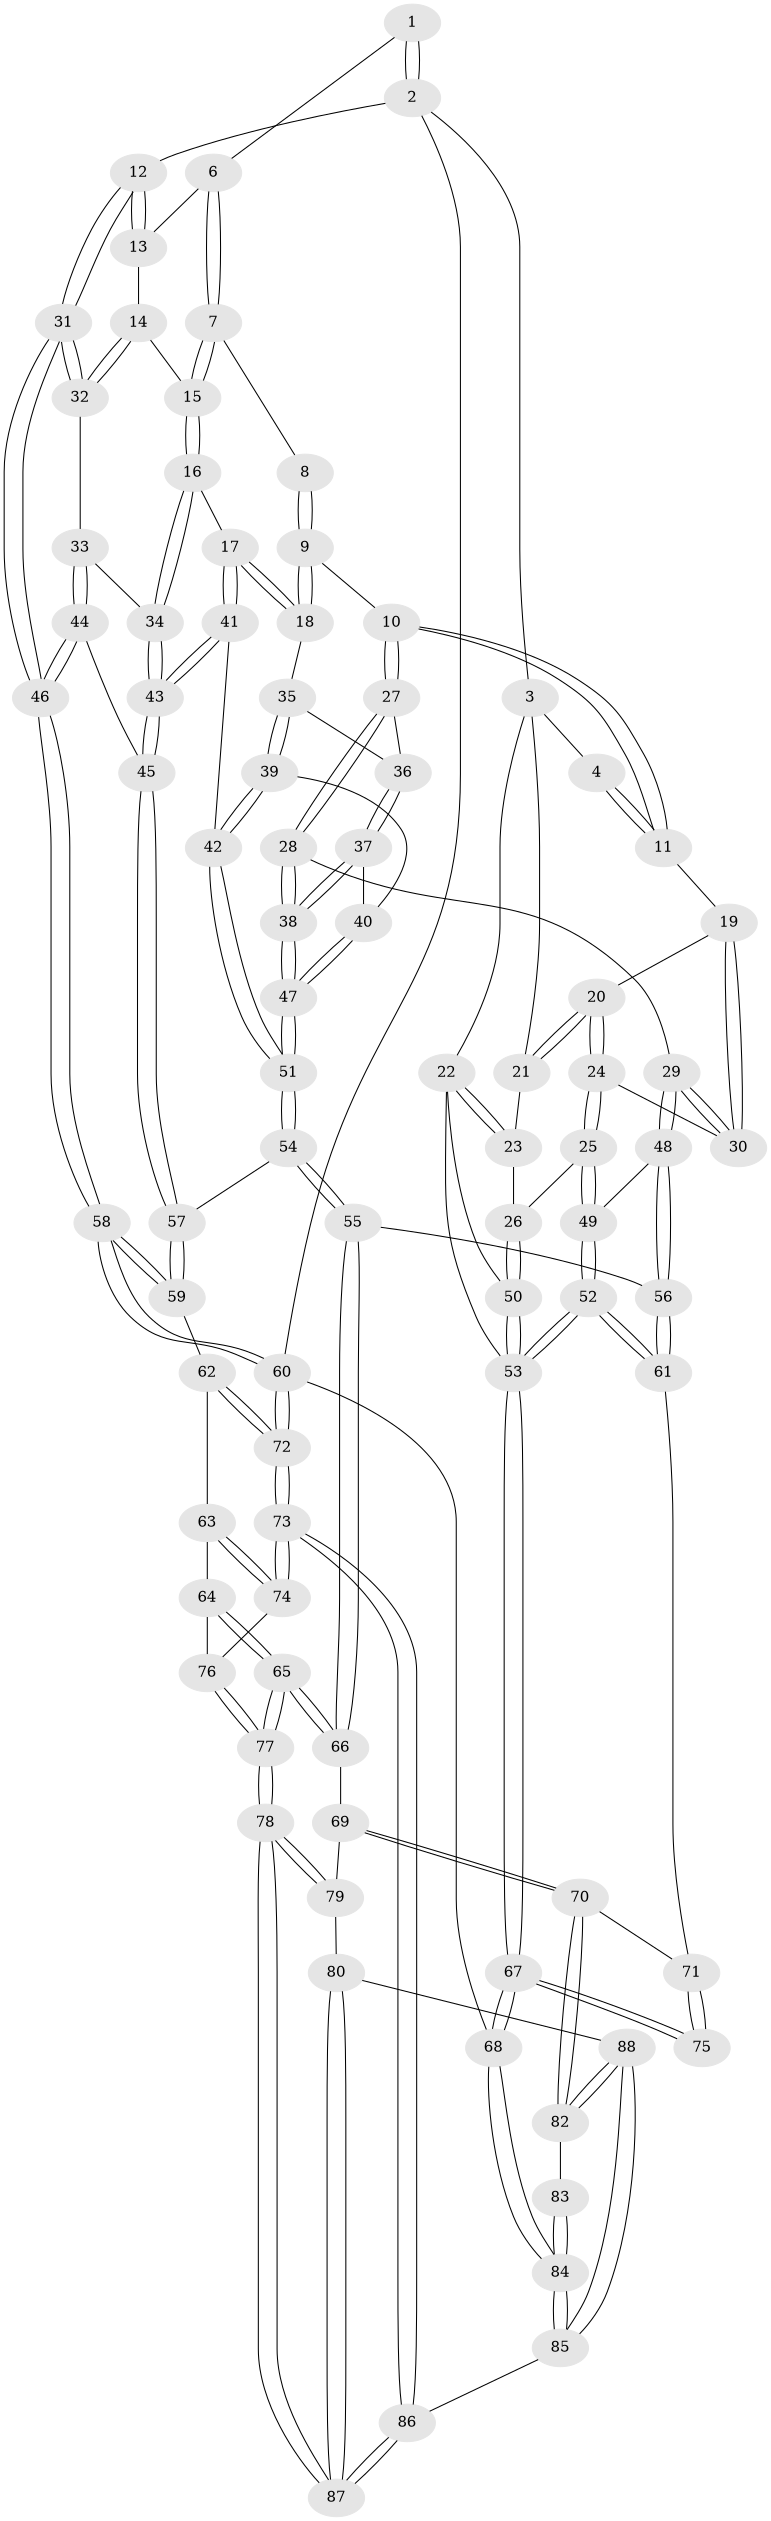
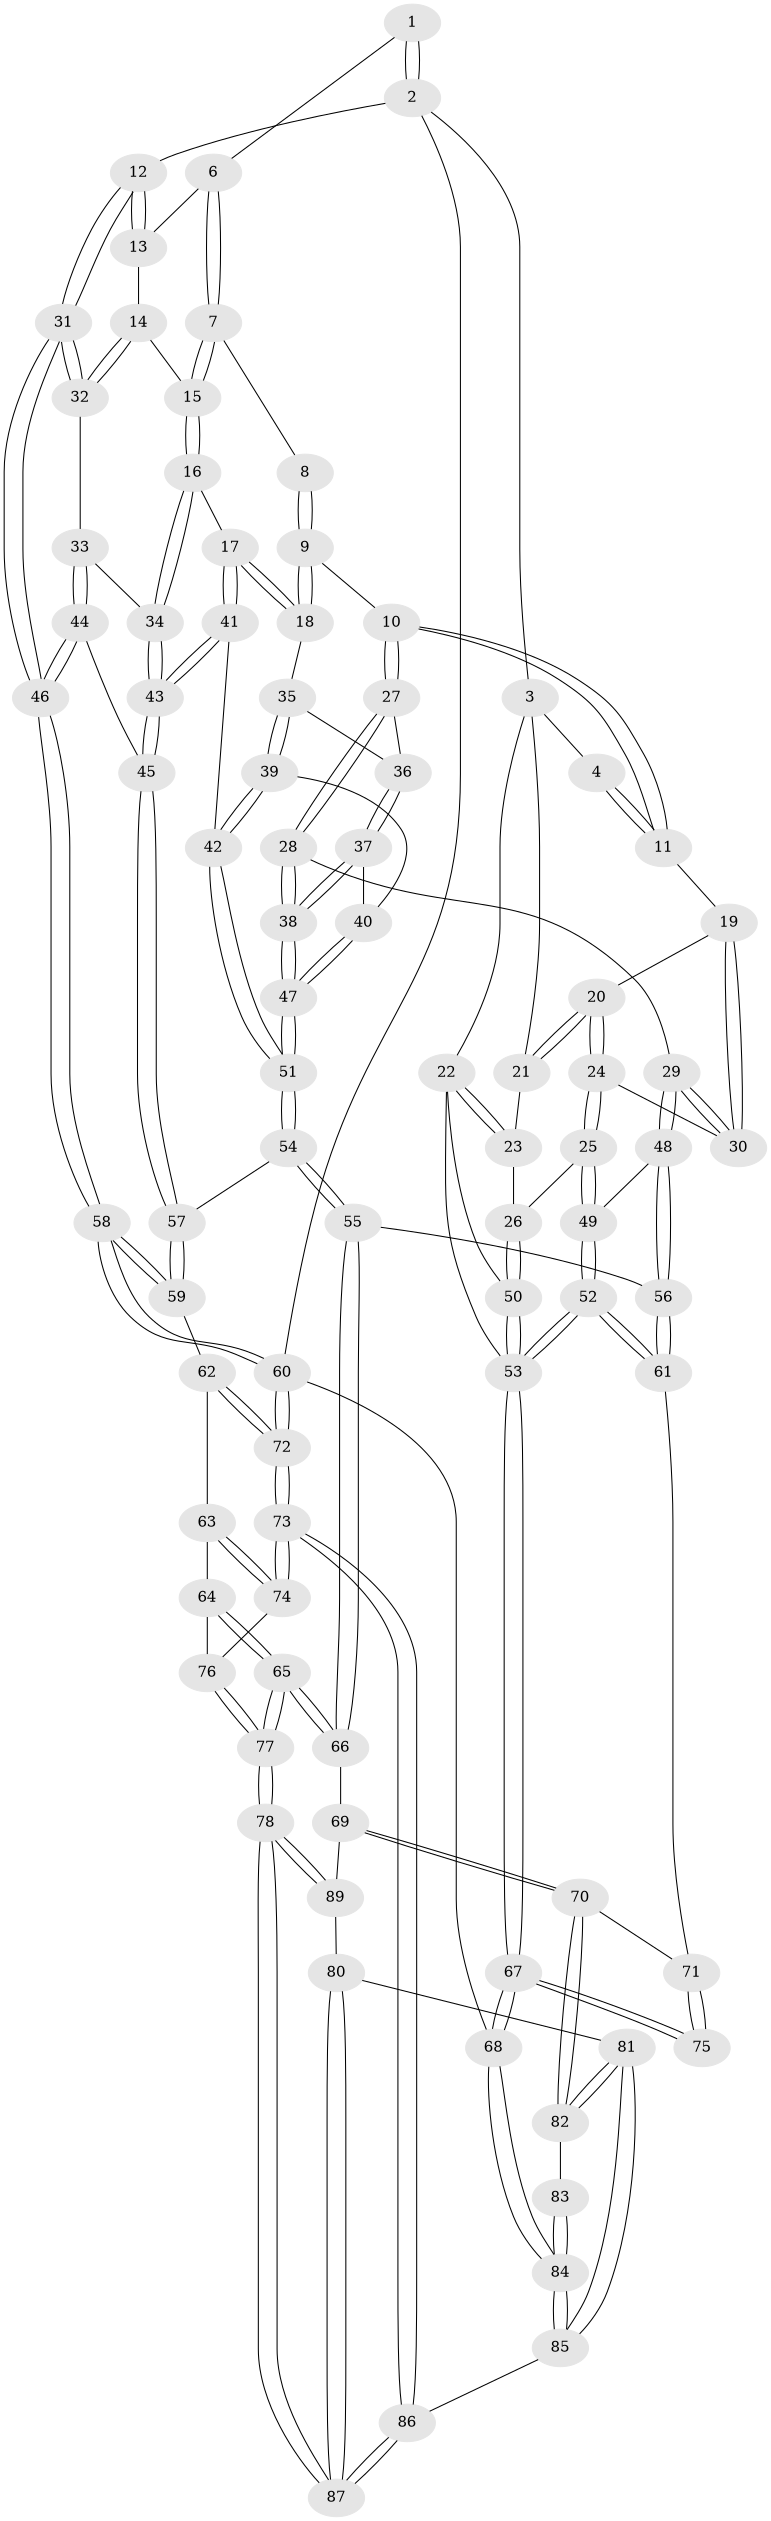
node "79": label "79" -> "89"
node "88": label "88" -> "81"
